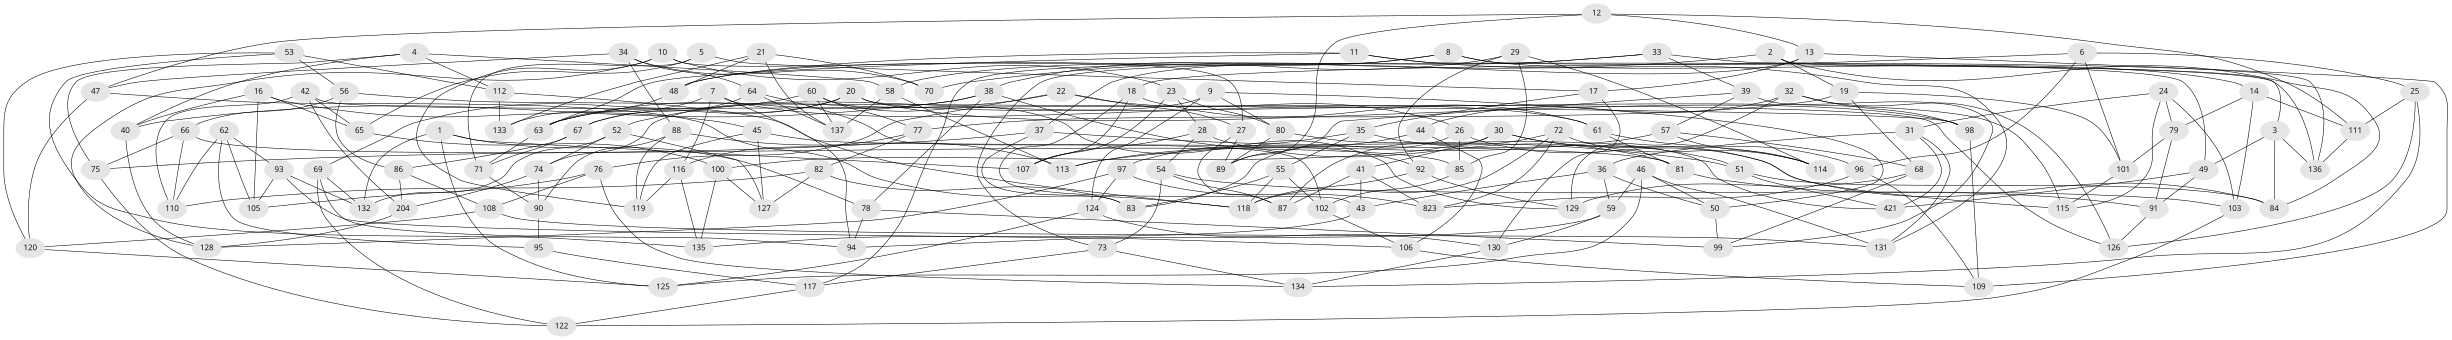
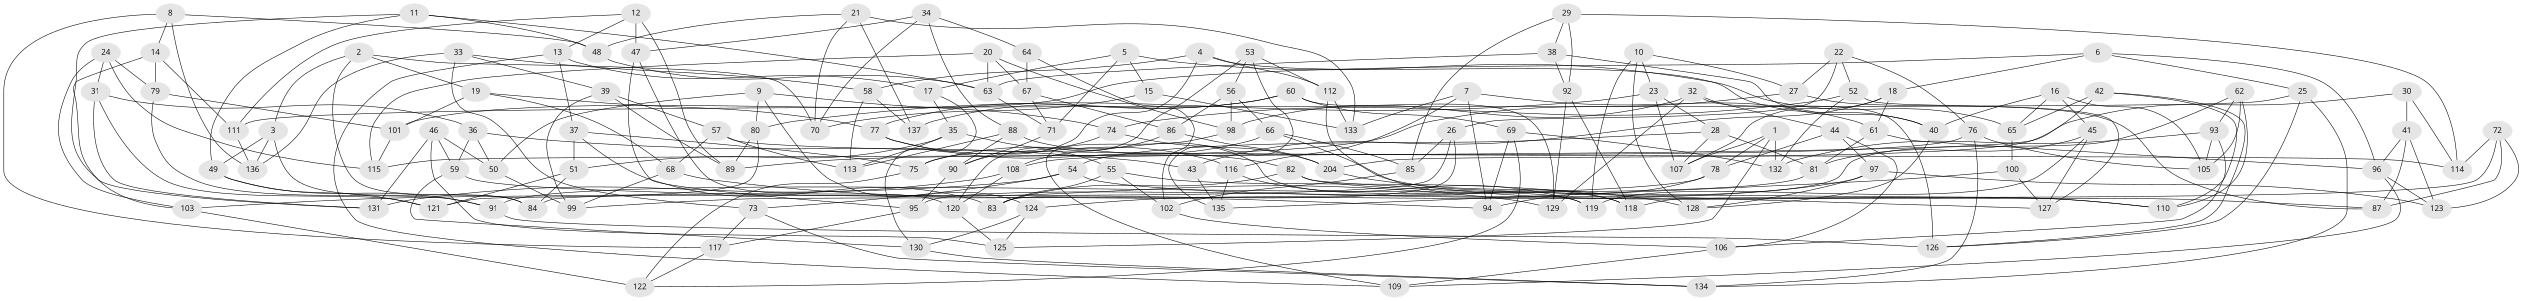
node "15": added
edge "64" -- "137": removed
edge "38" -- "78": now "44" -- "78"
edge "30" -- "100": removed
edge "47" -- "118": now "47" -- "95"
edge "41" -- "43": now "41" -- "96"
node "823": label "823" -> "123"
node "421": label "421" -> "121"
